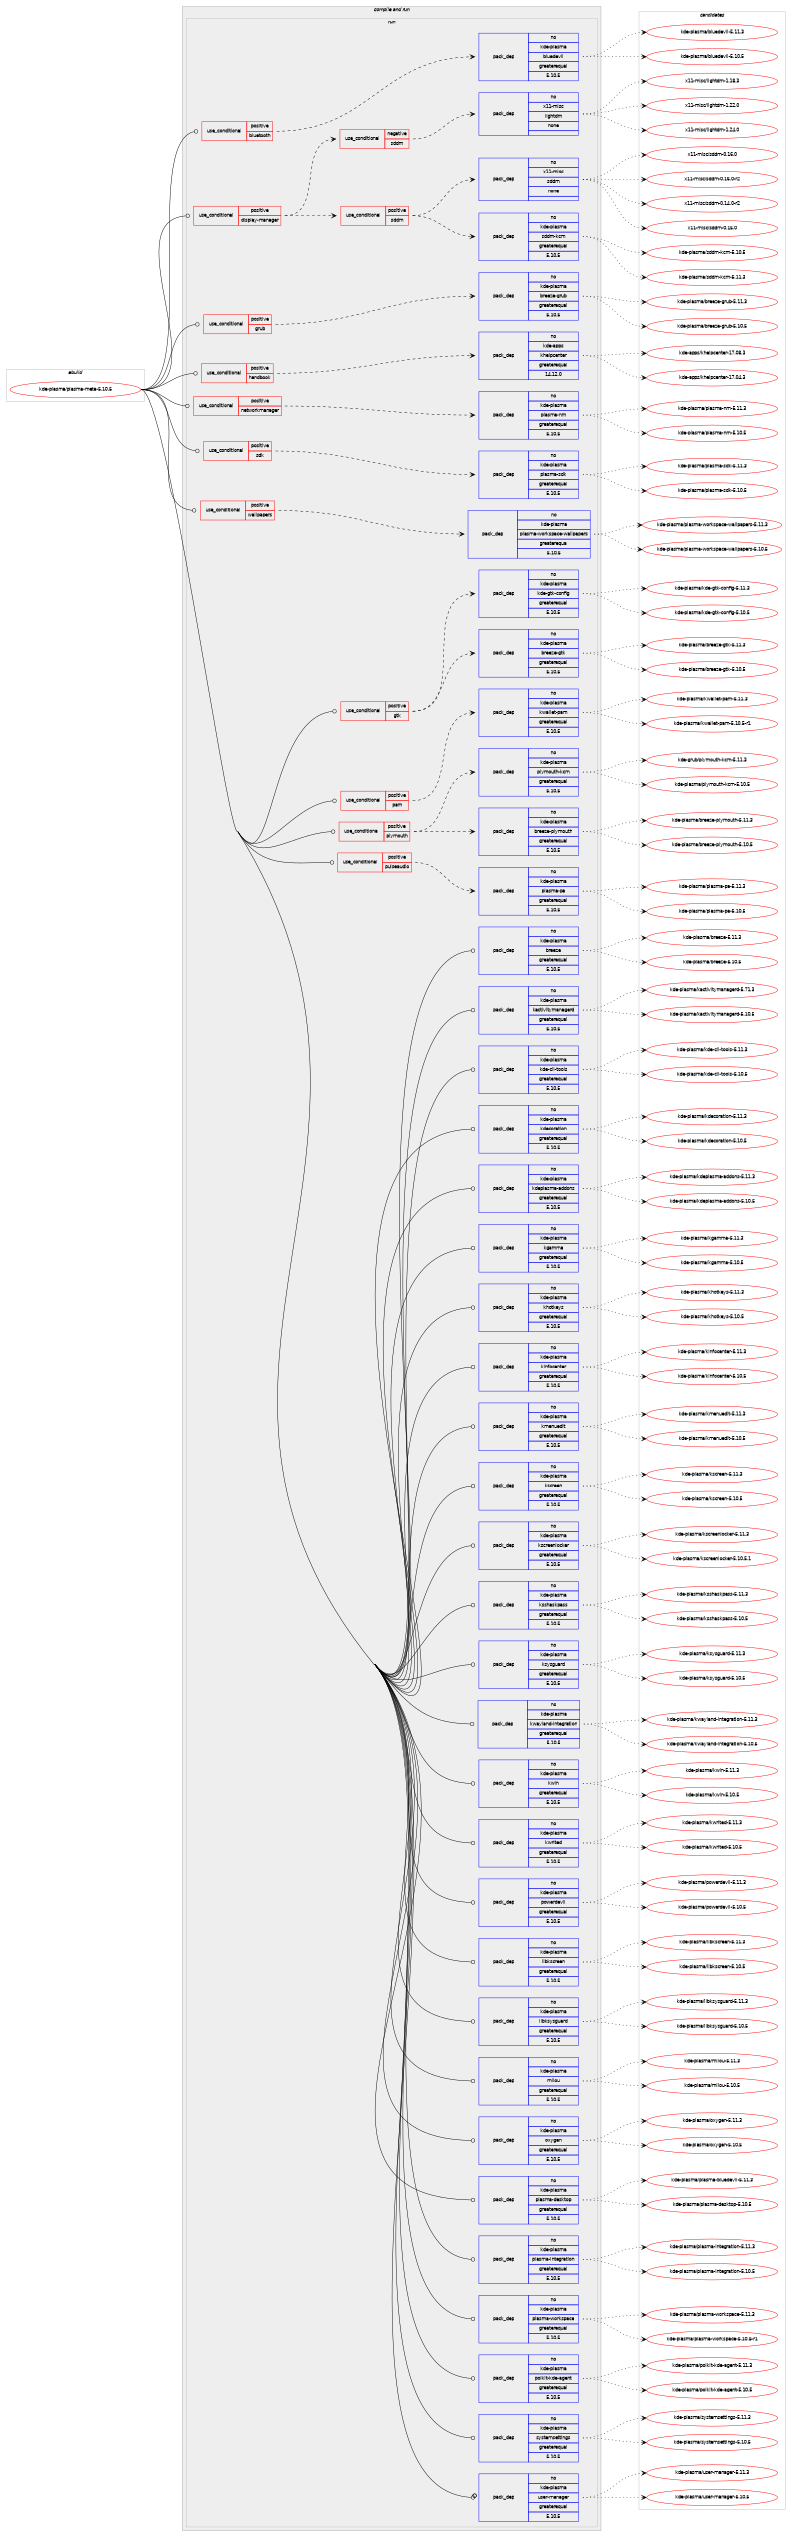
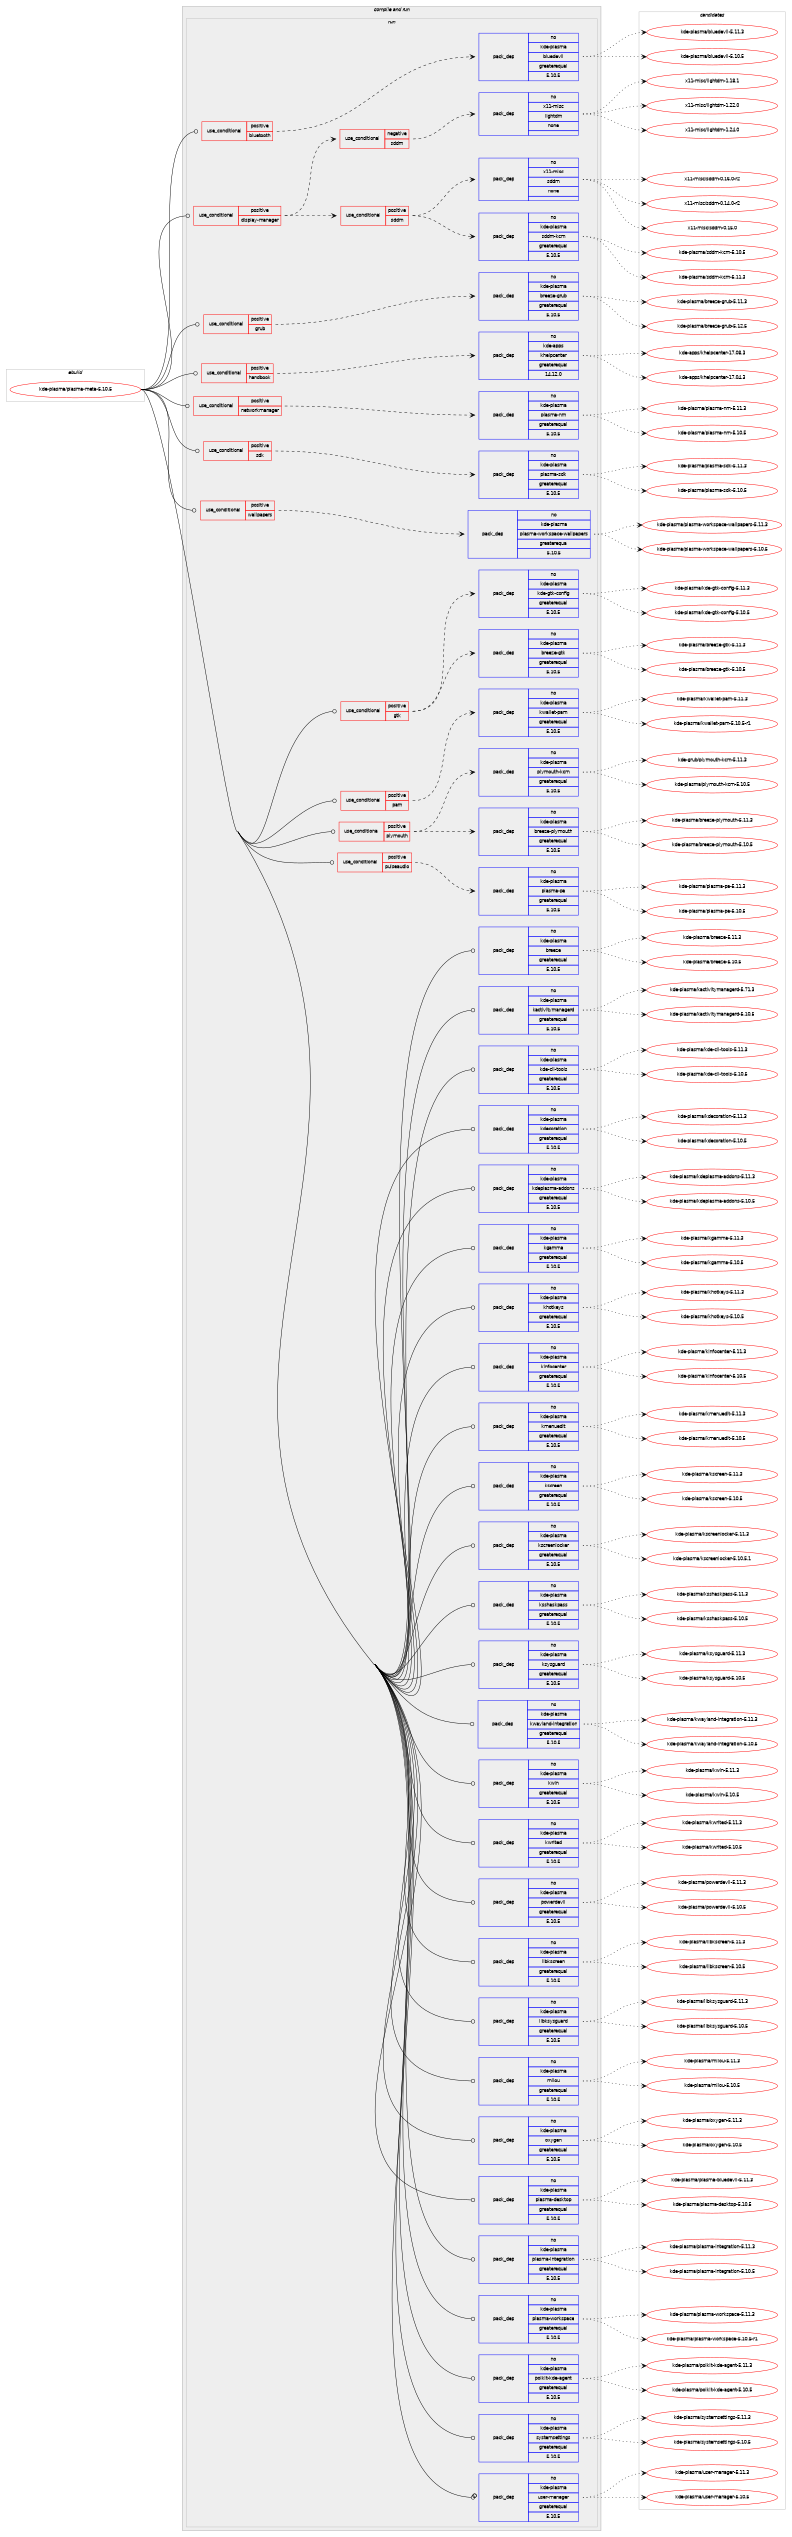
node "x11-misc/lightdm-1.18.3": label "x11-misc/lightdm-1.18.3" -> "x11-misc/lightdm-1.18.1"
node "x11-misc/sddm-0.16.0": removed
node "kde-plasma/breeze-grub-5.10.5": label "kde-plasma/breeze-grub-5.10.5" -> "kde-plasma/breeze-grub-5.12.5"
